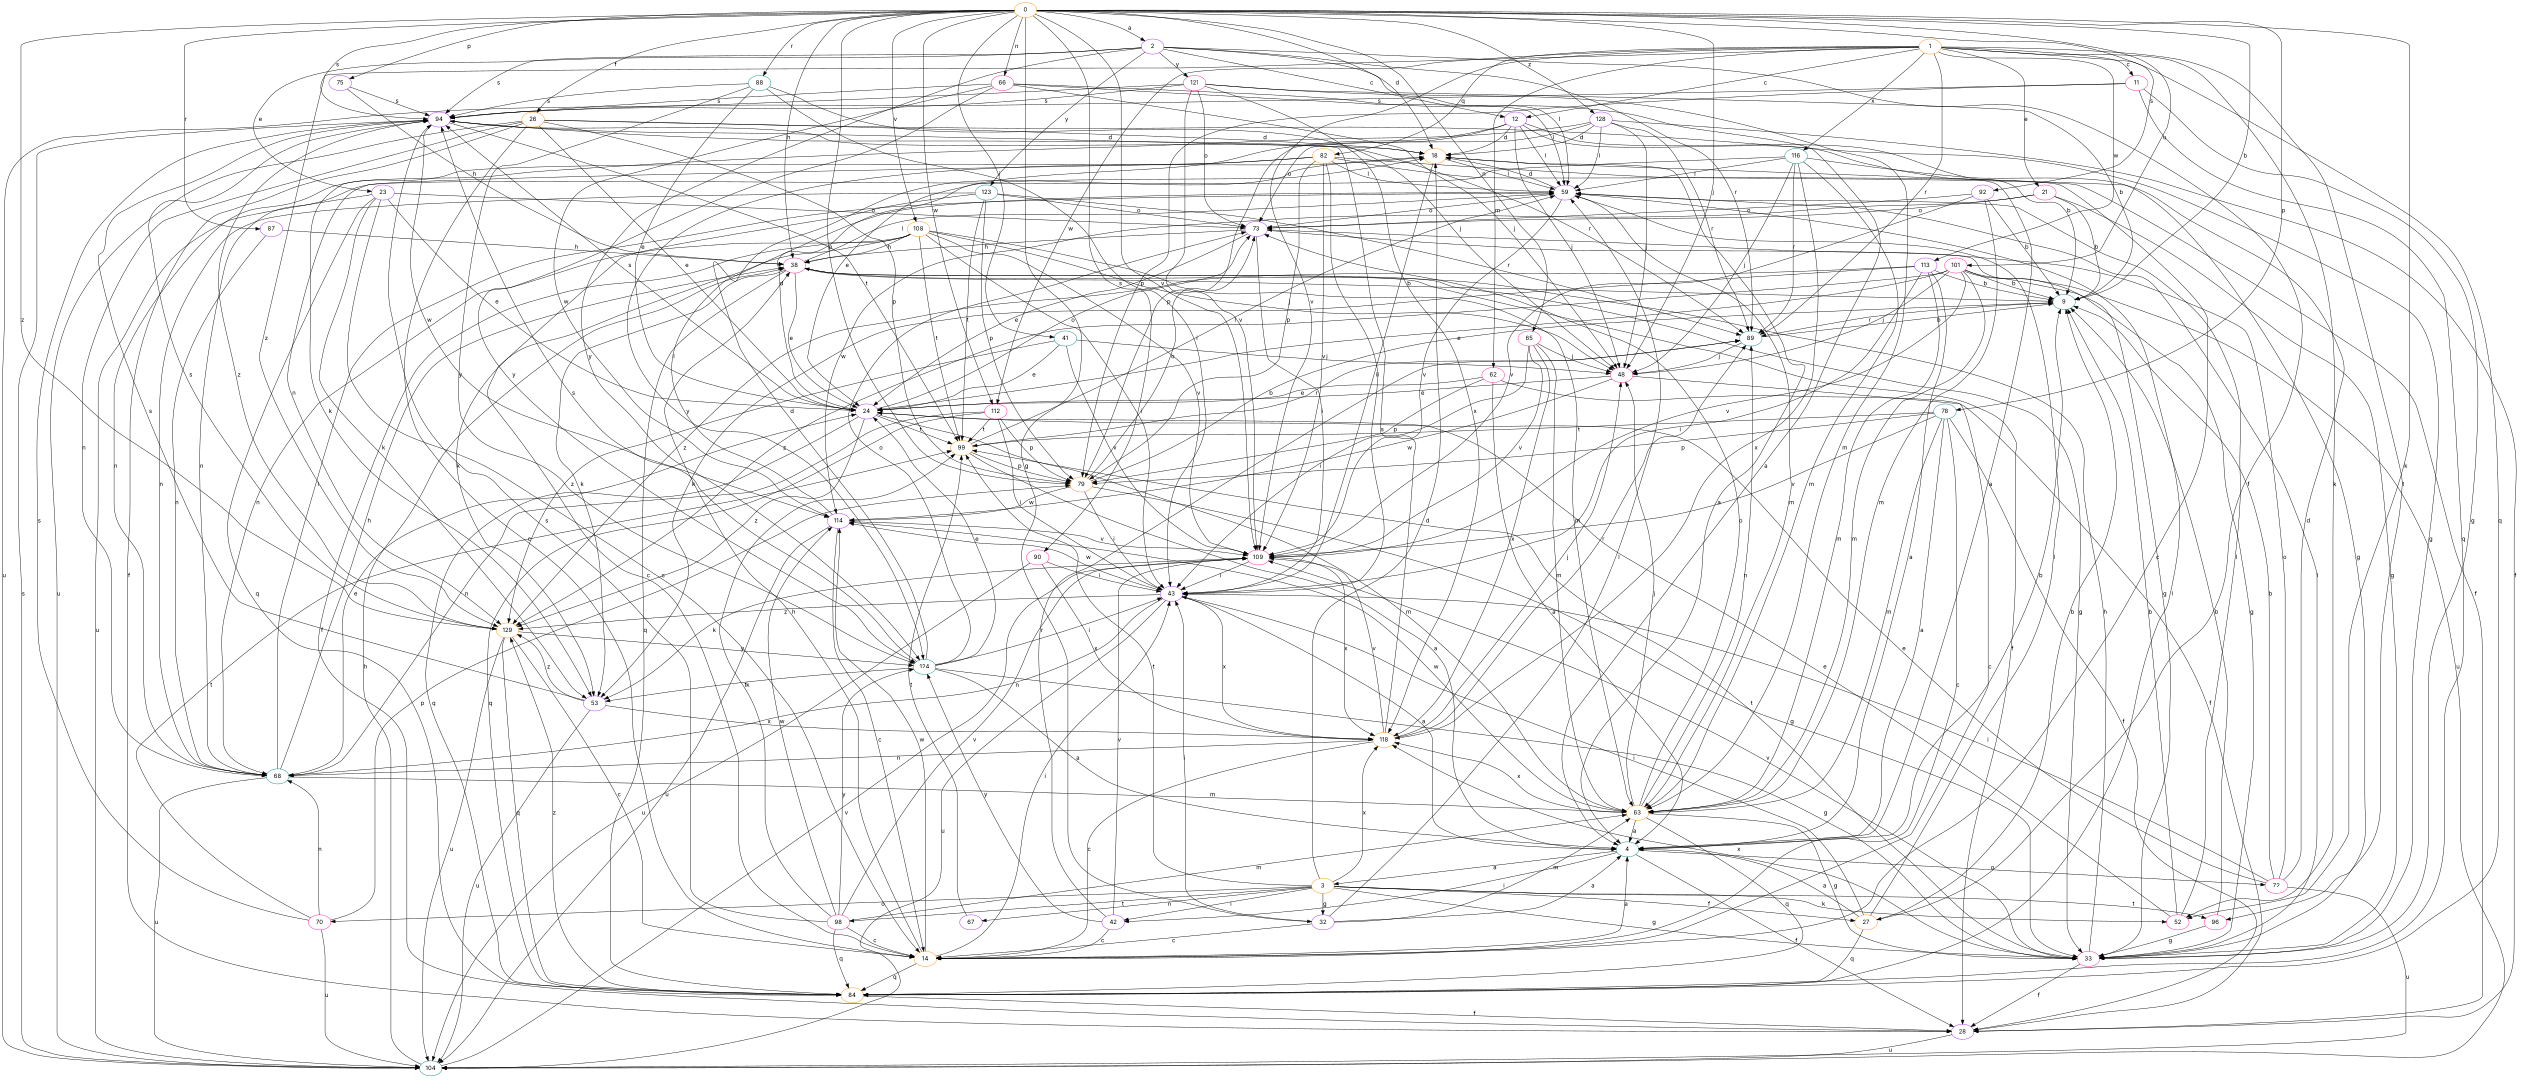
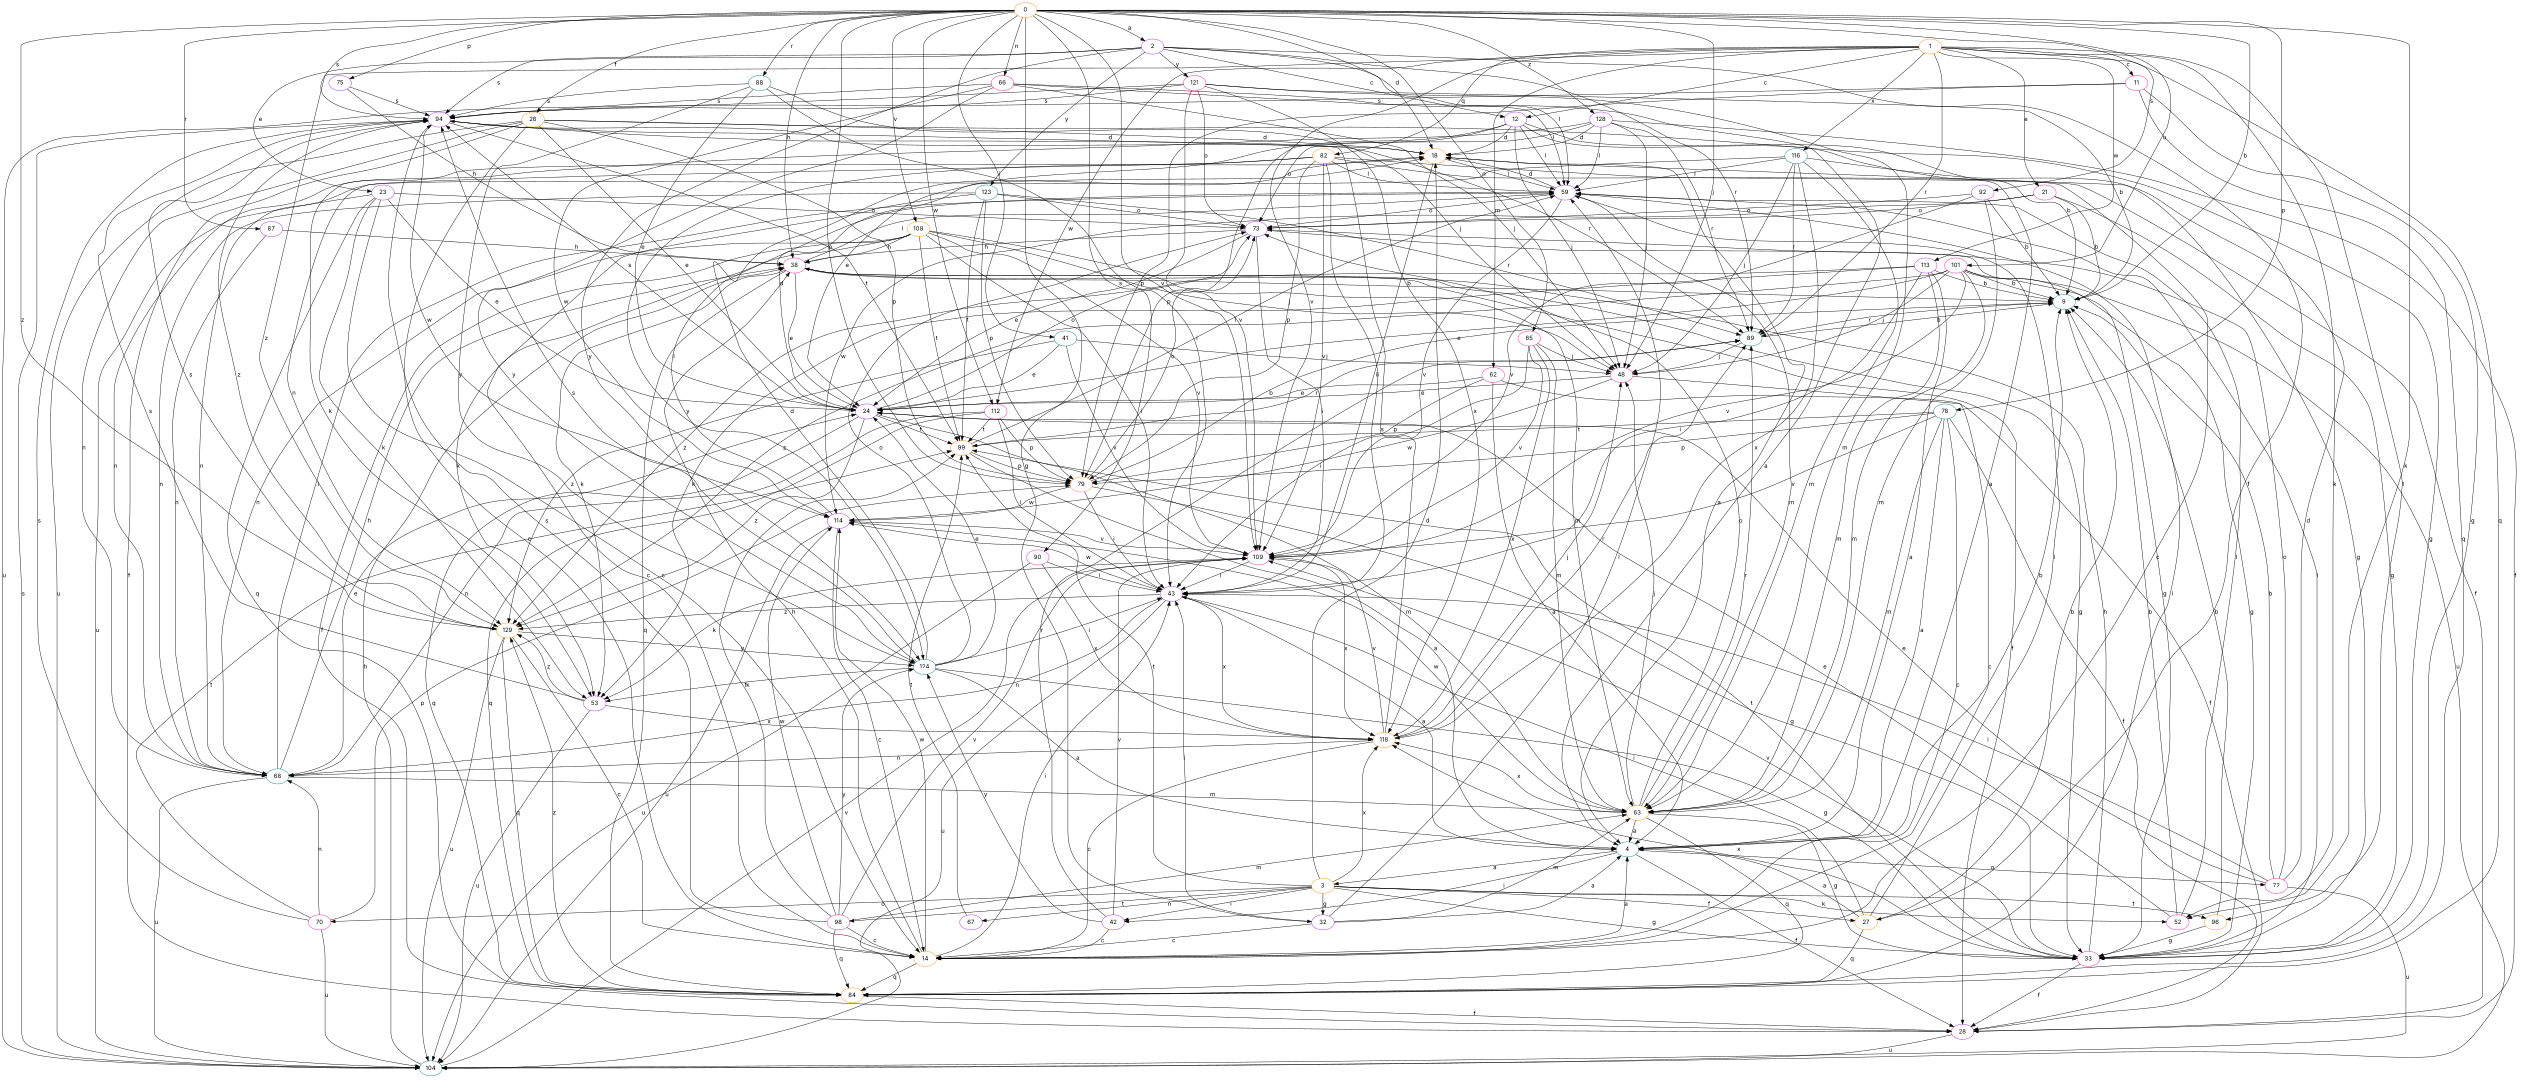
edge "63" -> "89": label "n" -> "r"
node "96": color deeppink -> darkorange
